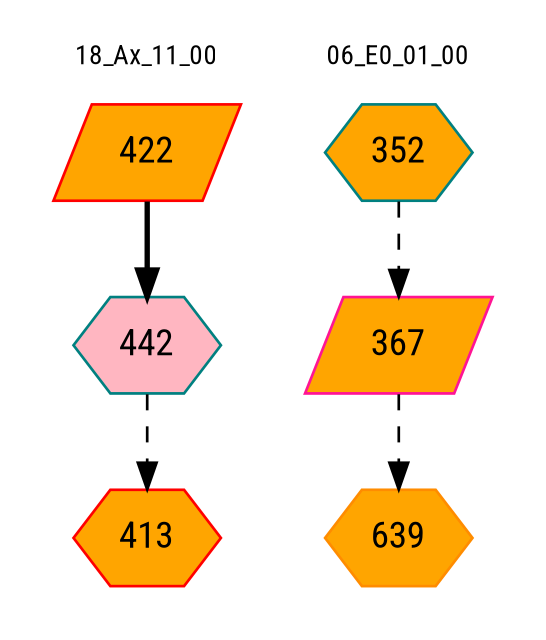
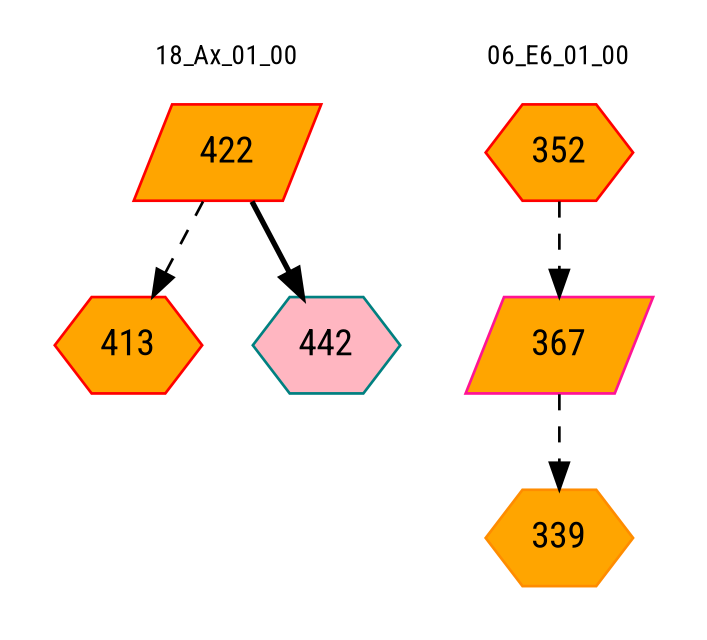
cluster "18_Ax_11_00": label "18_Ax_11_00" -> "18_Ax_01_00"
cluster "06_E0_01_00": label "06_E0_01_00" -> "06_E6_01_00"
node "352": color teal -> red
edge "442" -> "413": now "422" -> "413"
node "639": label "639" -> "339"
